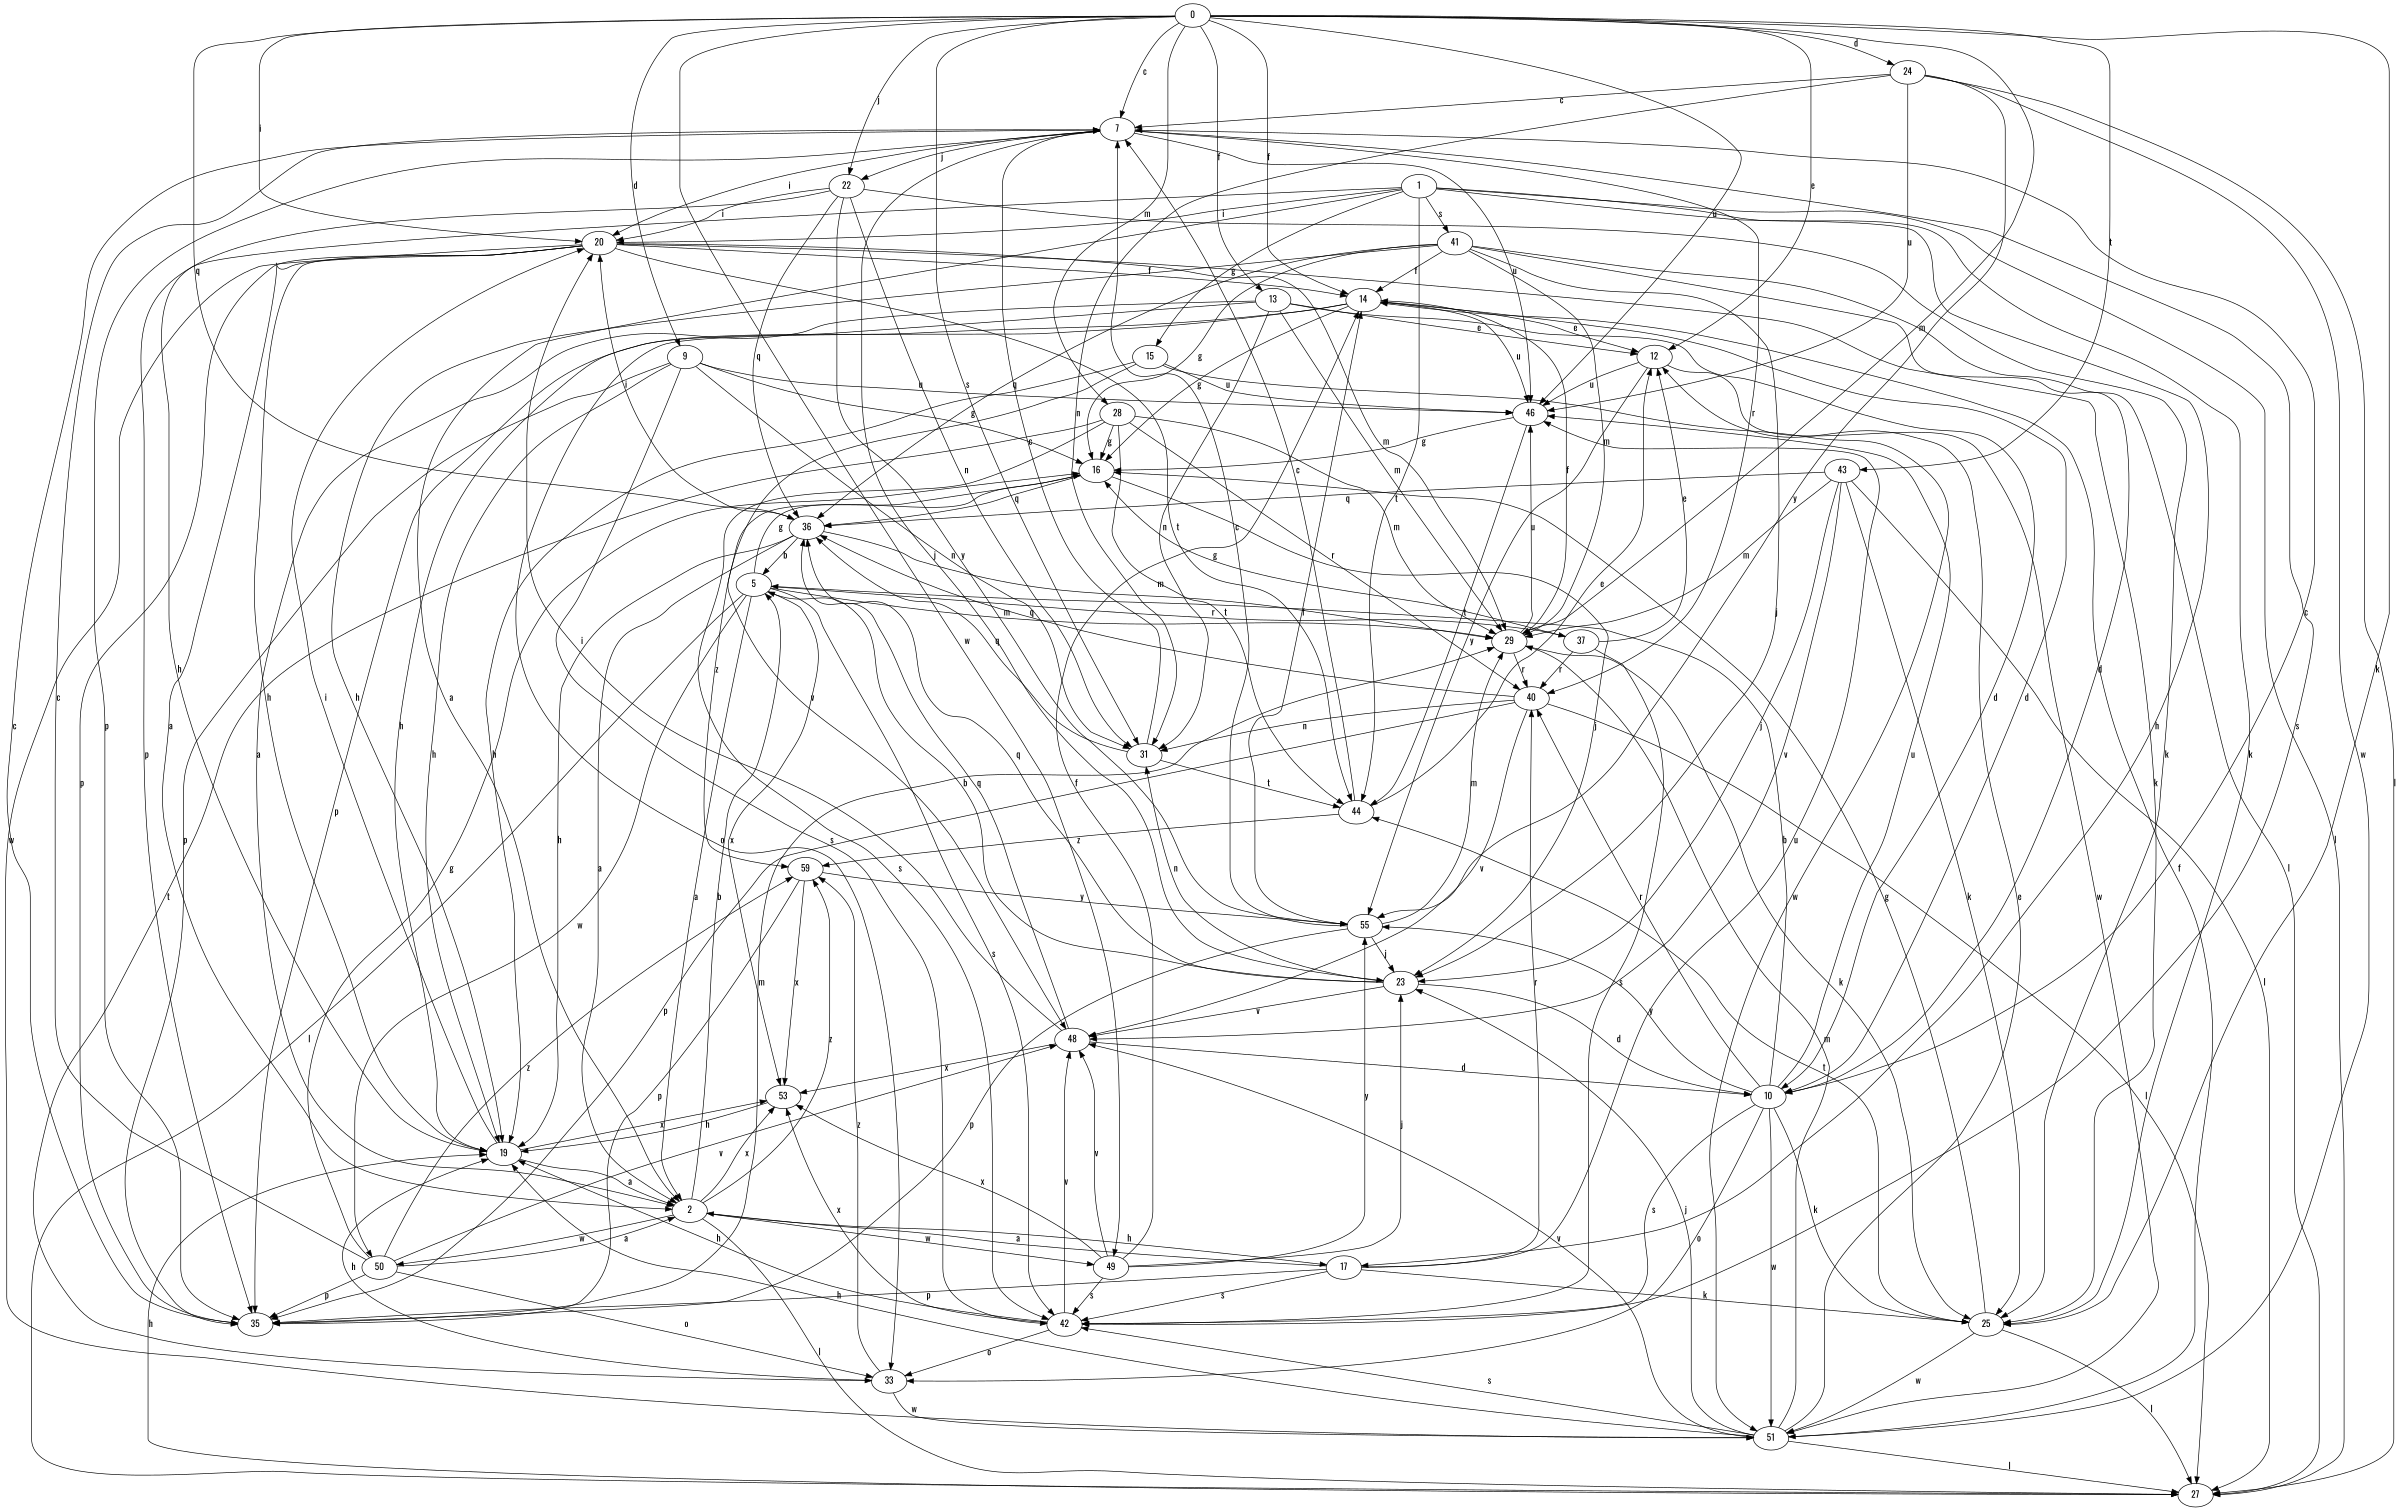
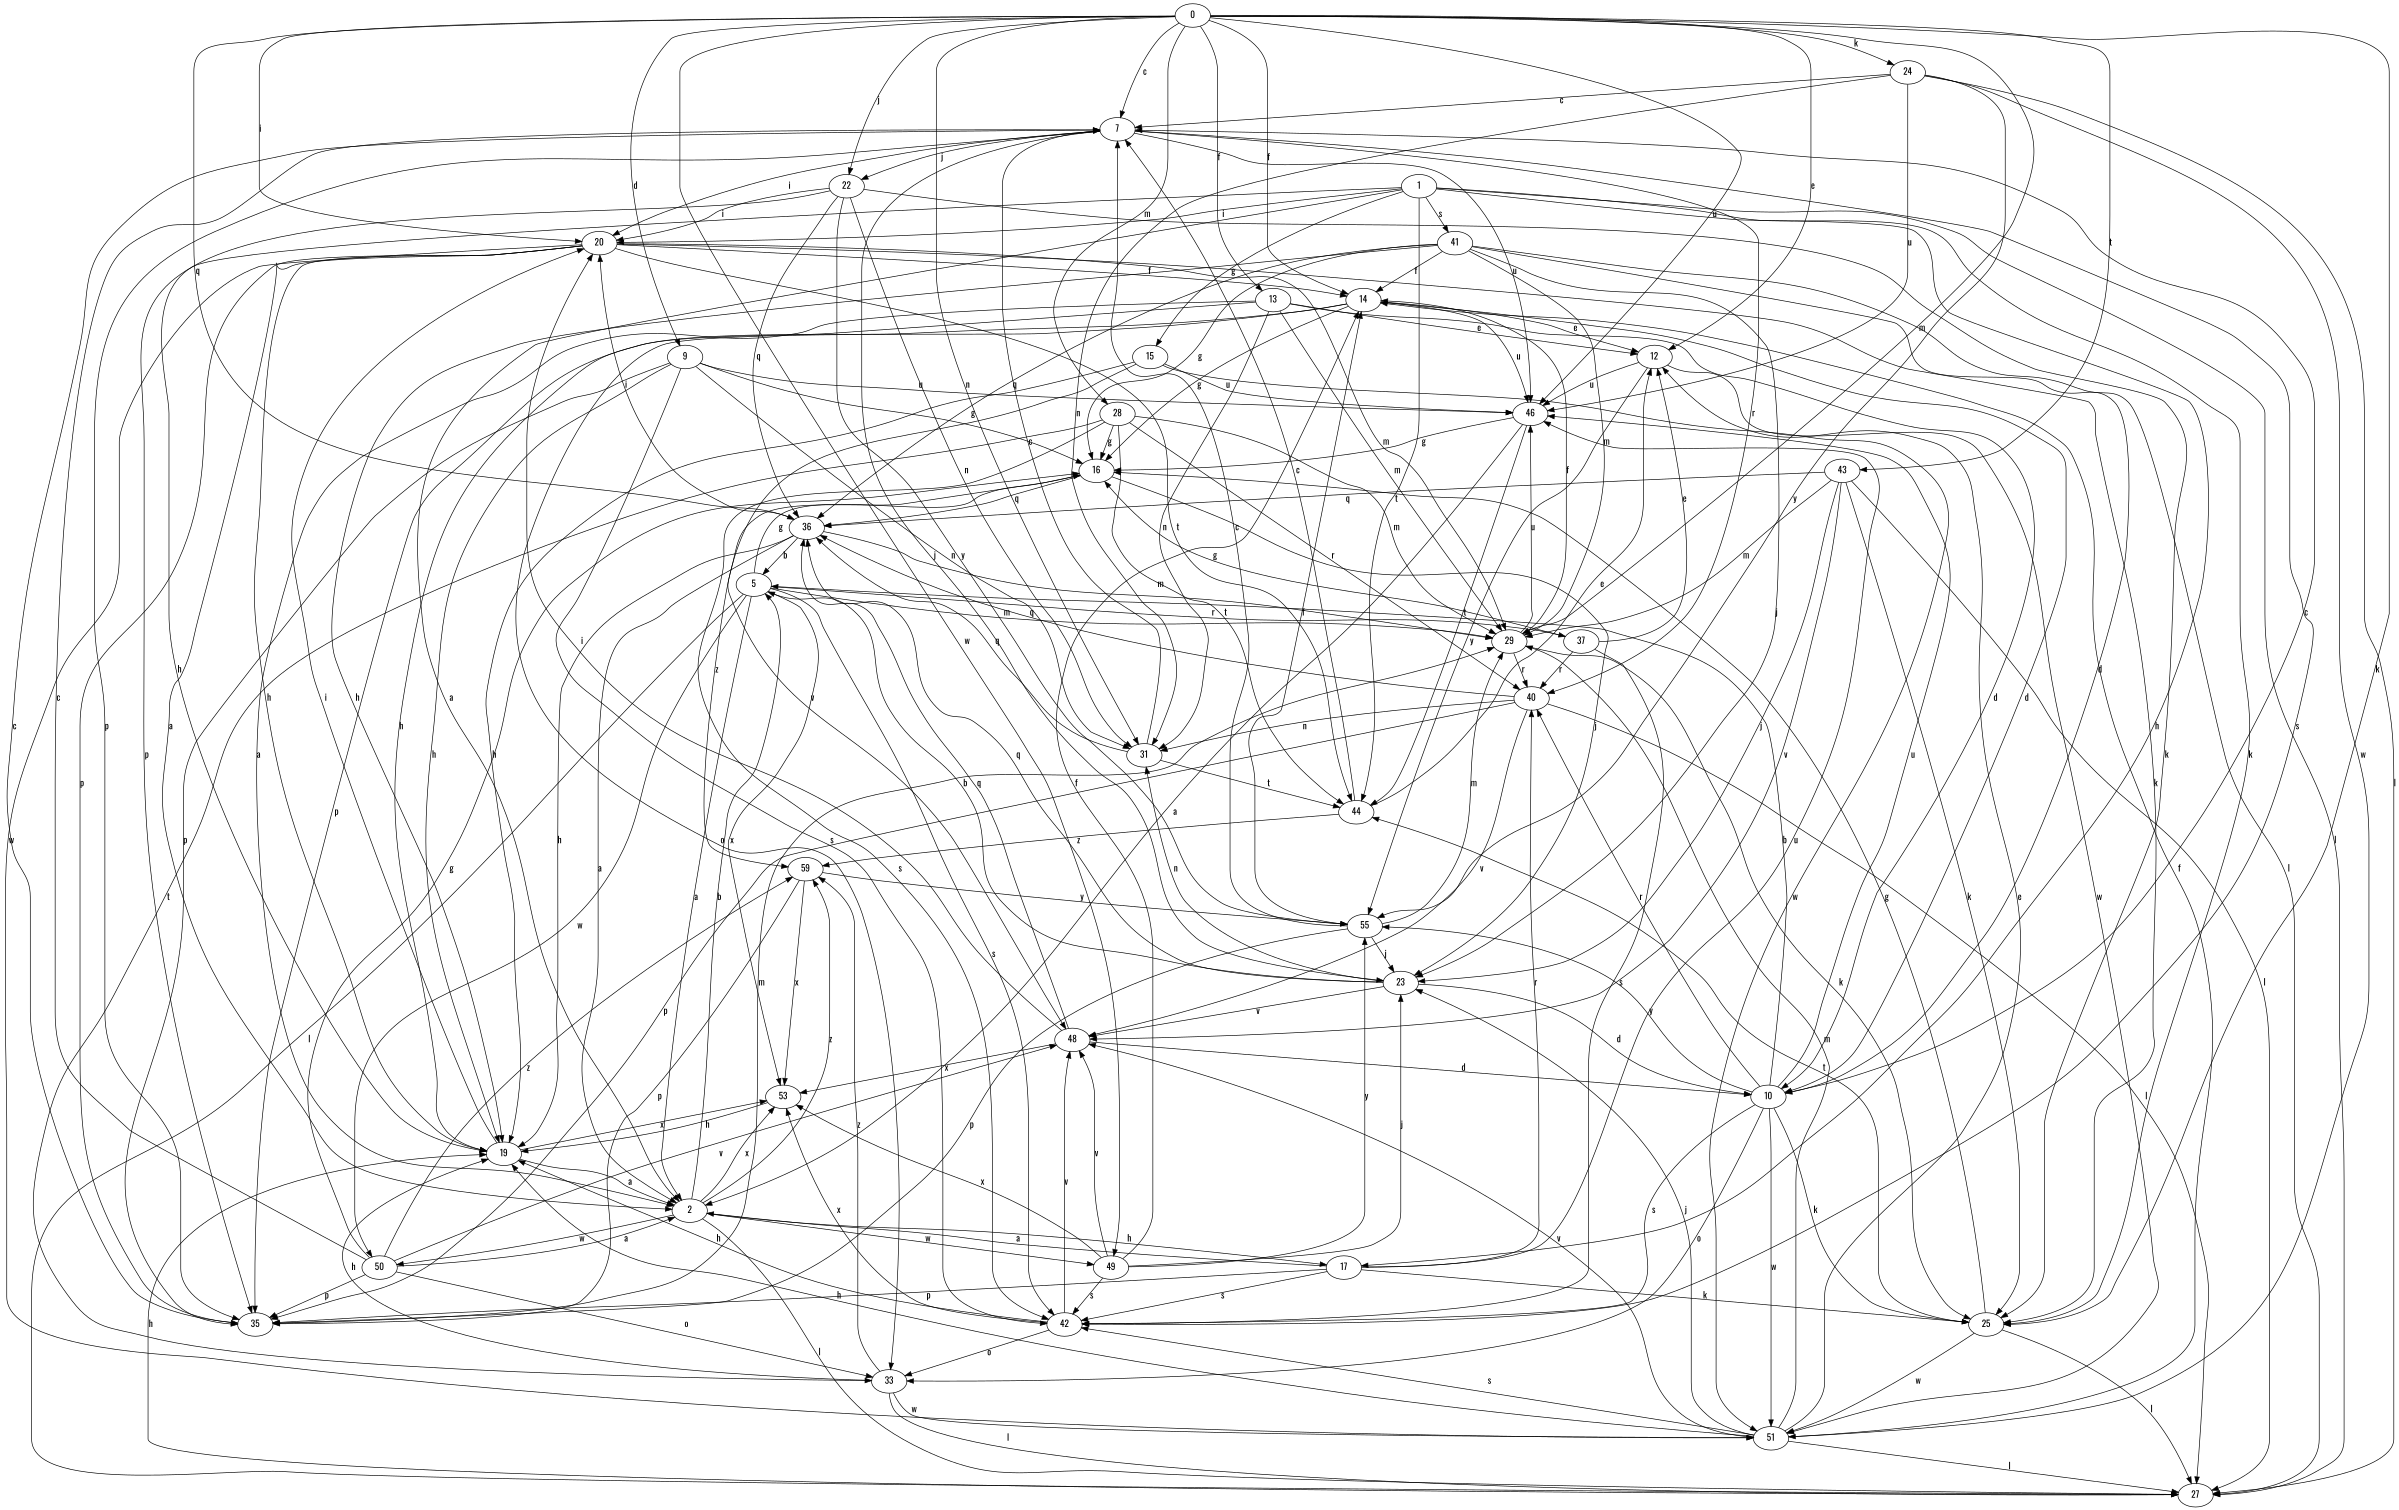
edge "0" -> "24": label "d" -> "k"
edge "0" -> "31": label "s" -> "n"
edge "46" -> "2": added, label "a"
edge "33" -> "27": added, label "l"
